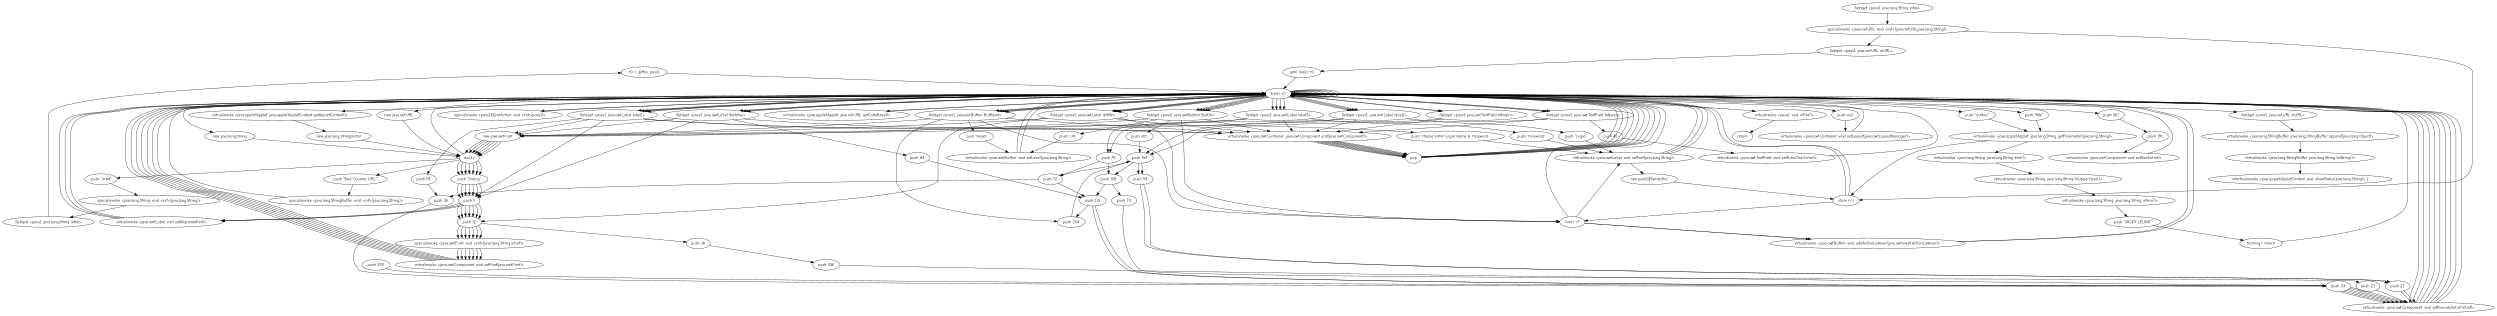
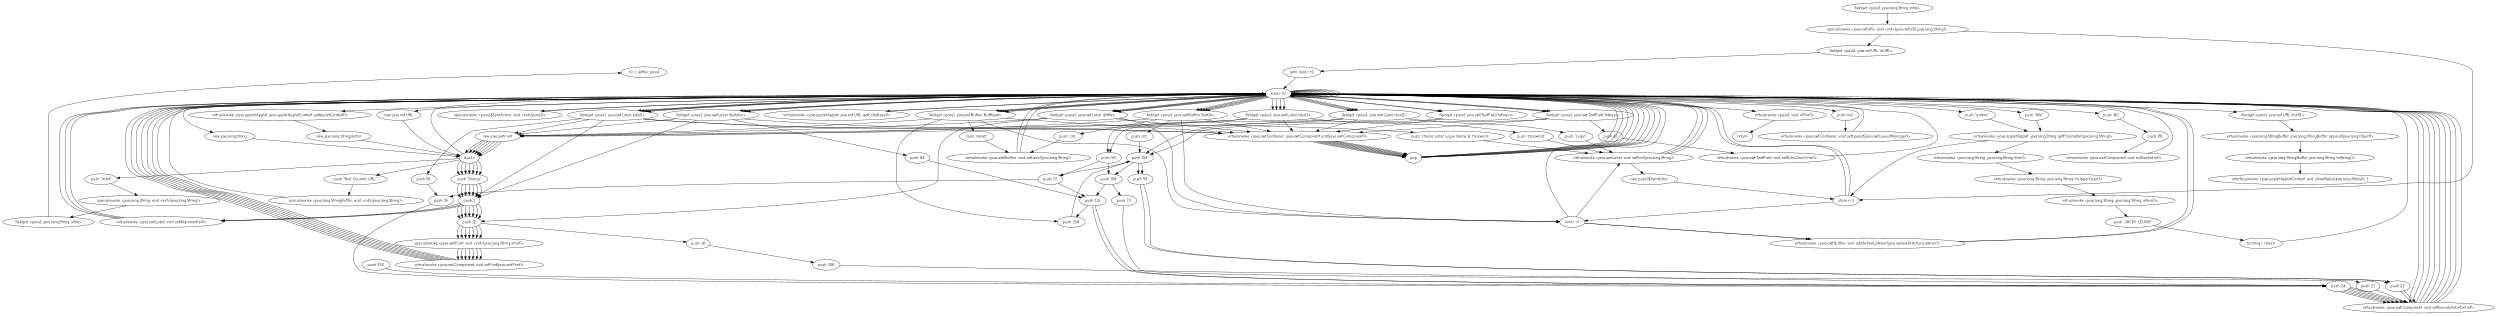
edge "r0 := @this: pass1" -> "load.r r0": removed
node "push 75": label "push 75" -> "push 55"
